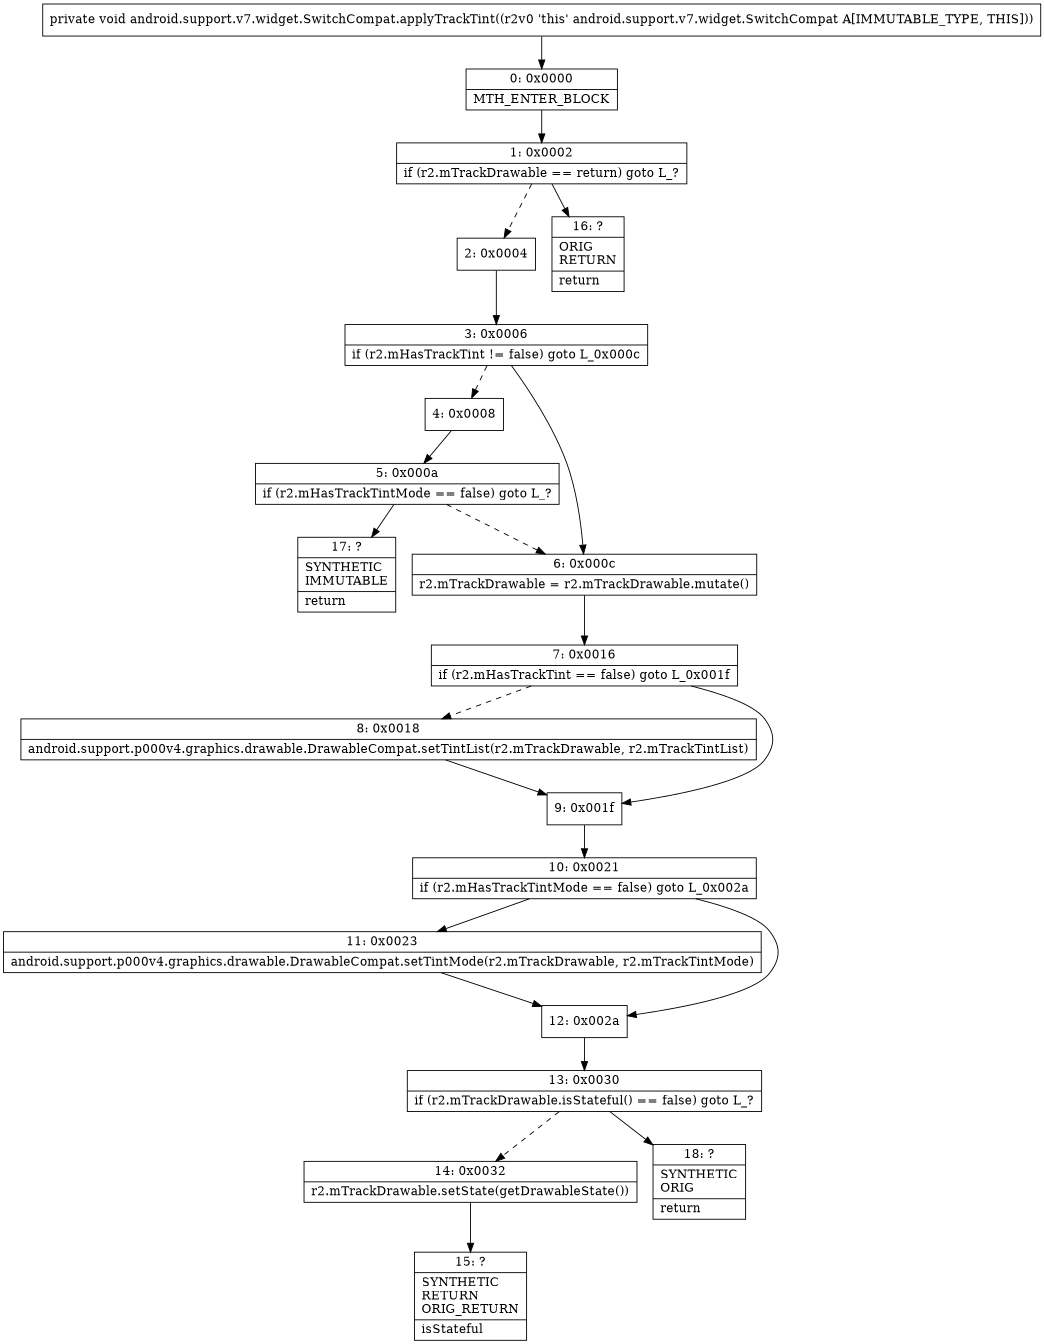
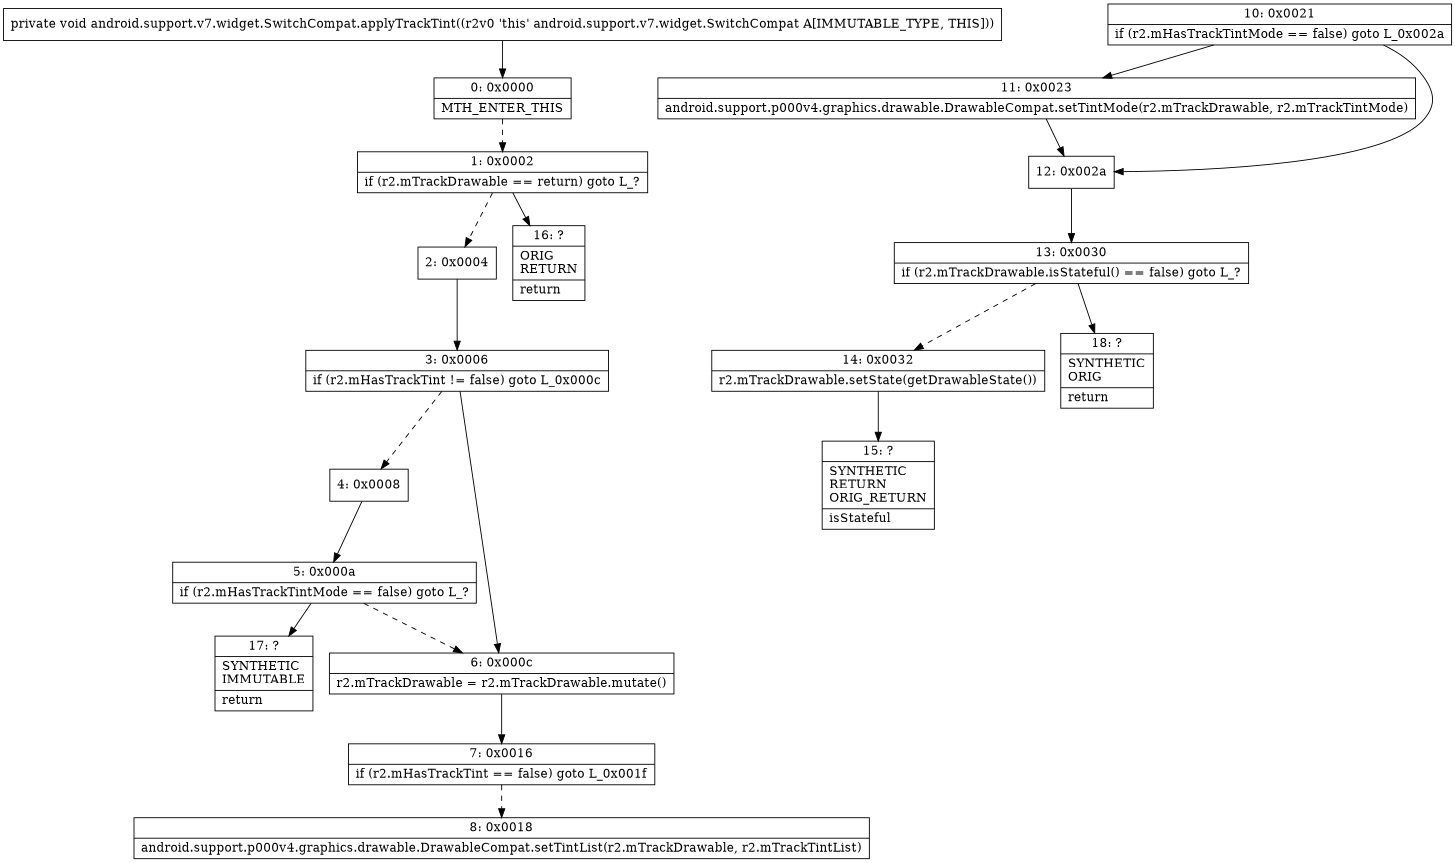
node "0: 0x0000": text "MTH_ENTER_BLOCK" -> "MTH_ENTER_THIS"
edge "0: 0x0000" -> "1: 0x0002": style solid -> dashed
node "9: 0x001f": removed
